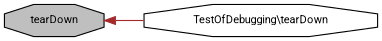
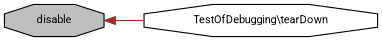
node "tearDown": label "tearDown" -> "disable"
